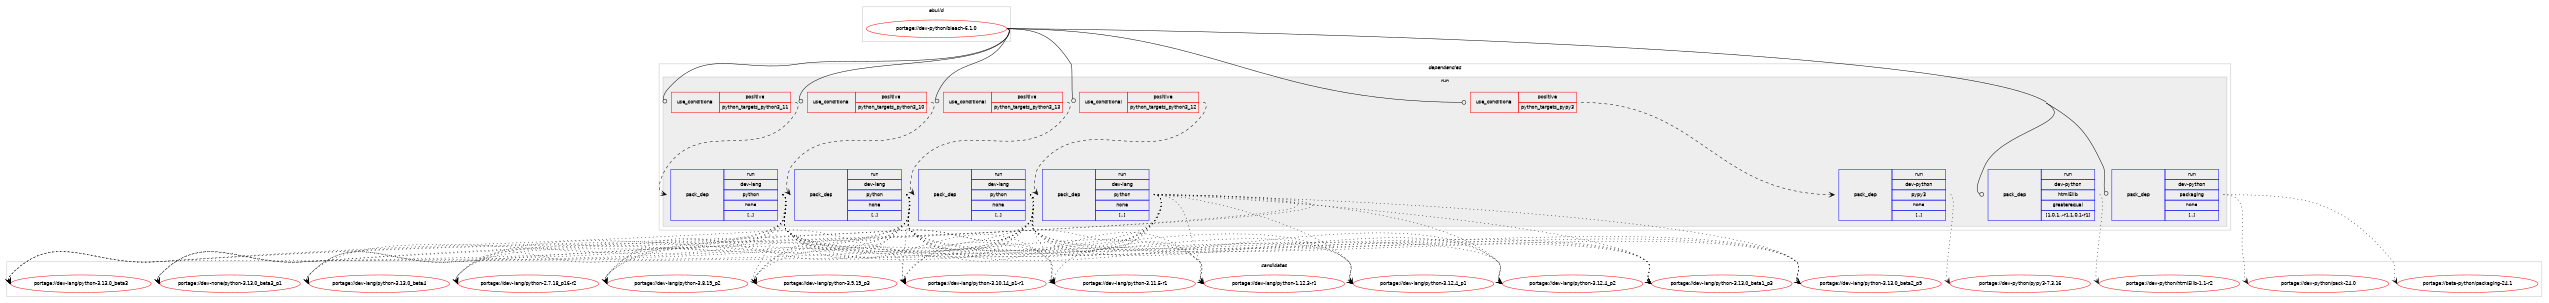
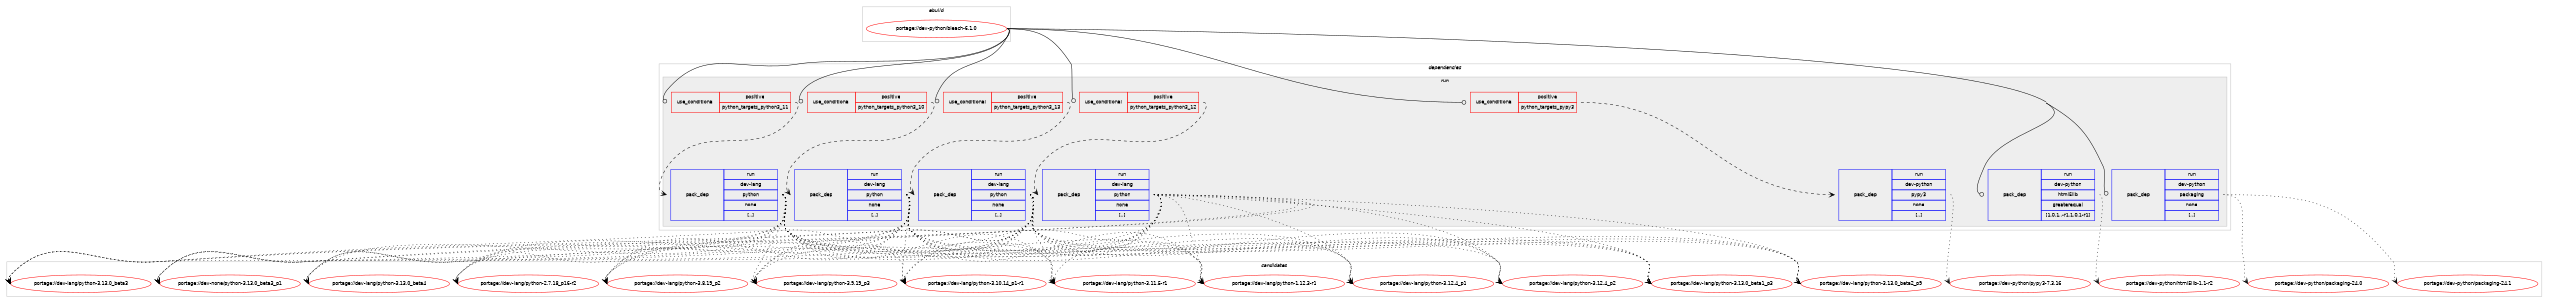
node "portage://dev-python/pack-24.0": label "portage://dev-python/pack-24.0" -> "portage://dev-python/packaging-24.0"
node "portage://beta-python/packaging-24.1": label "portage://beta-python/packaging-24.1" -> "portage://dev-python/packaging-24.1"
